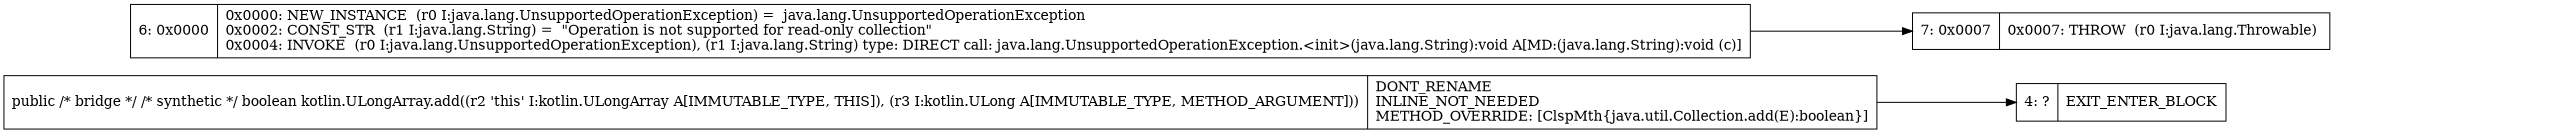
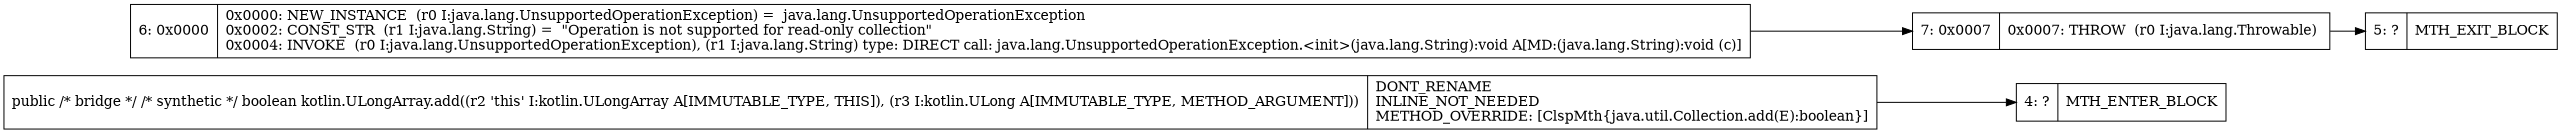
node "5: ?": added
node "4: ?": text "EXIT_ENTER_BLOCK" -> "MTH_ENTER_BLOCK"
